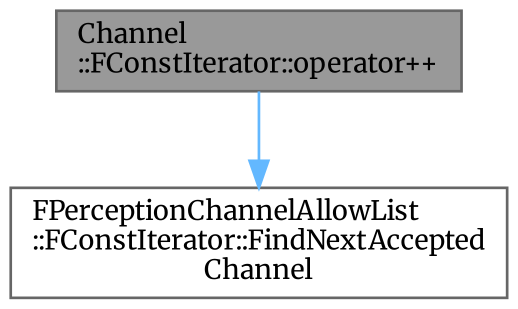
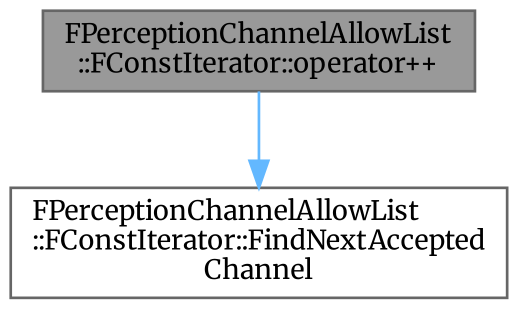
node "Channel ::FConstIterator::operator++": label "Channel ::FConstIterator::operator++" -> "FPerceptionChannelAllowList ::FConstIterator::operator++"
